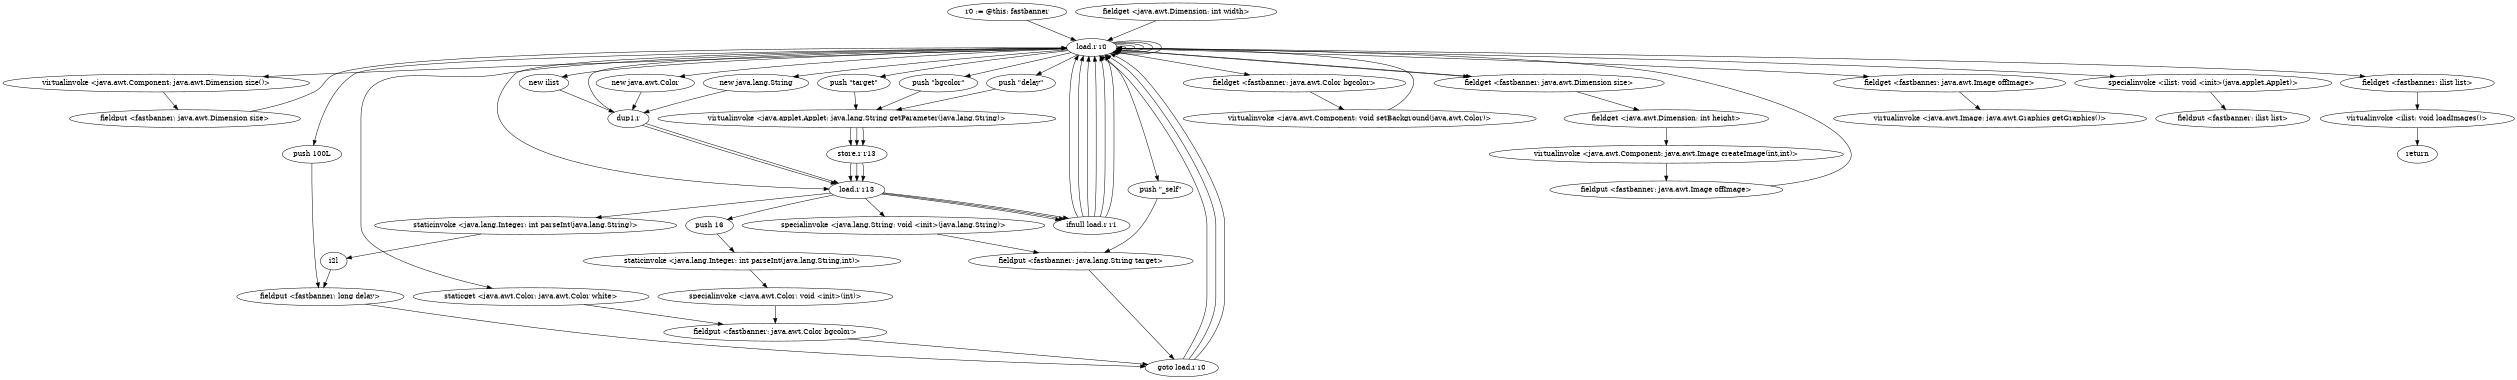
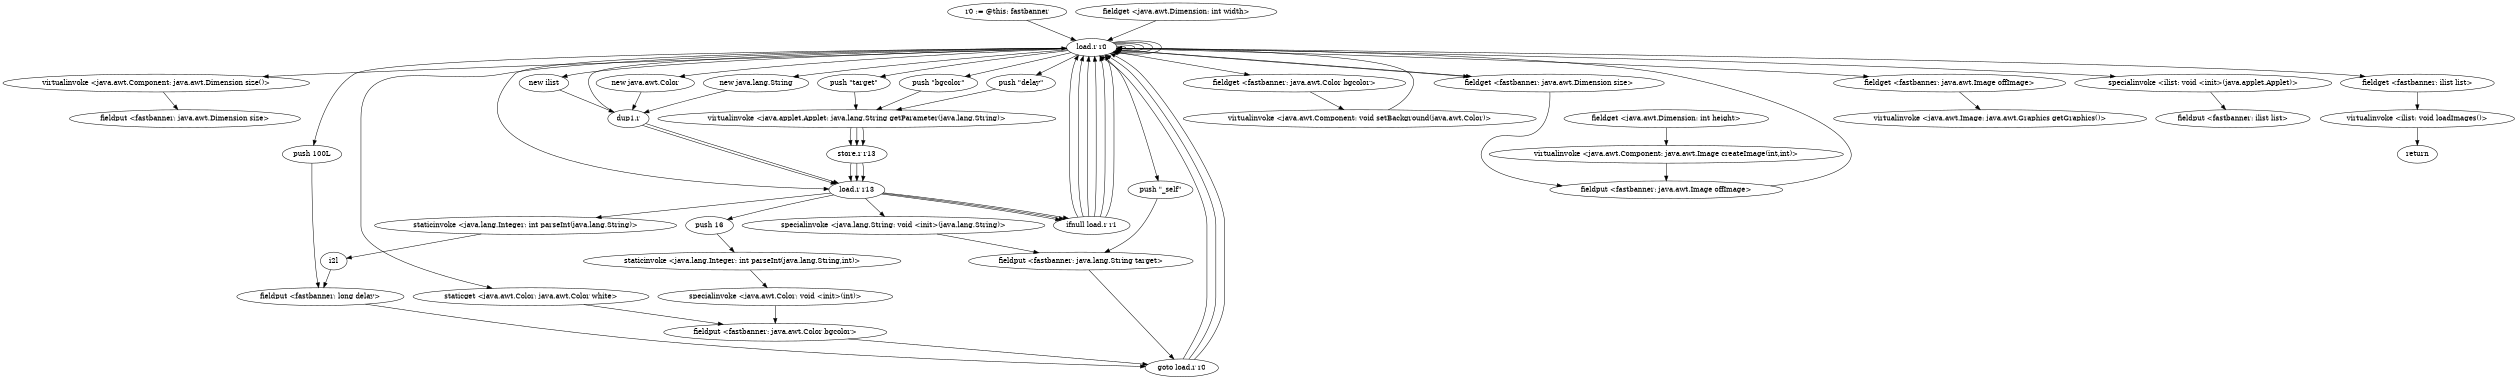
edge "fieldput <fastbanner: java.awt.Dimension size>" -> "load.r r0": removed
edge "fieldget <fastbanner: java.awt.Dimension size>" -> "fieldget <java.awt.Dimension: int height>": now "fieldget <fastbanner: java.awt.Dimension size>" -> "fieldput <fastbanner: java.awt.Image offImage>"
